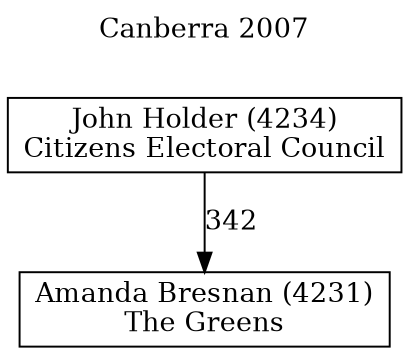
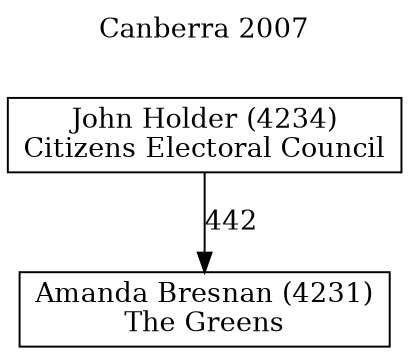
edge "John Holder (4234) Citizens Electoral Council" -> "Amanda Bresnan (4231) The Greens": label "342" -> "442"
